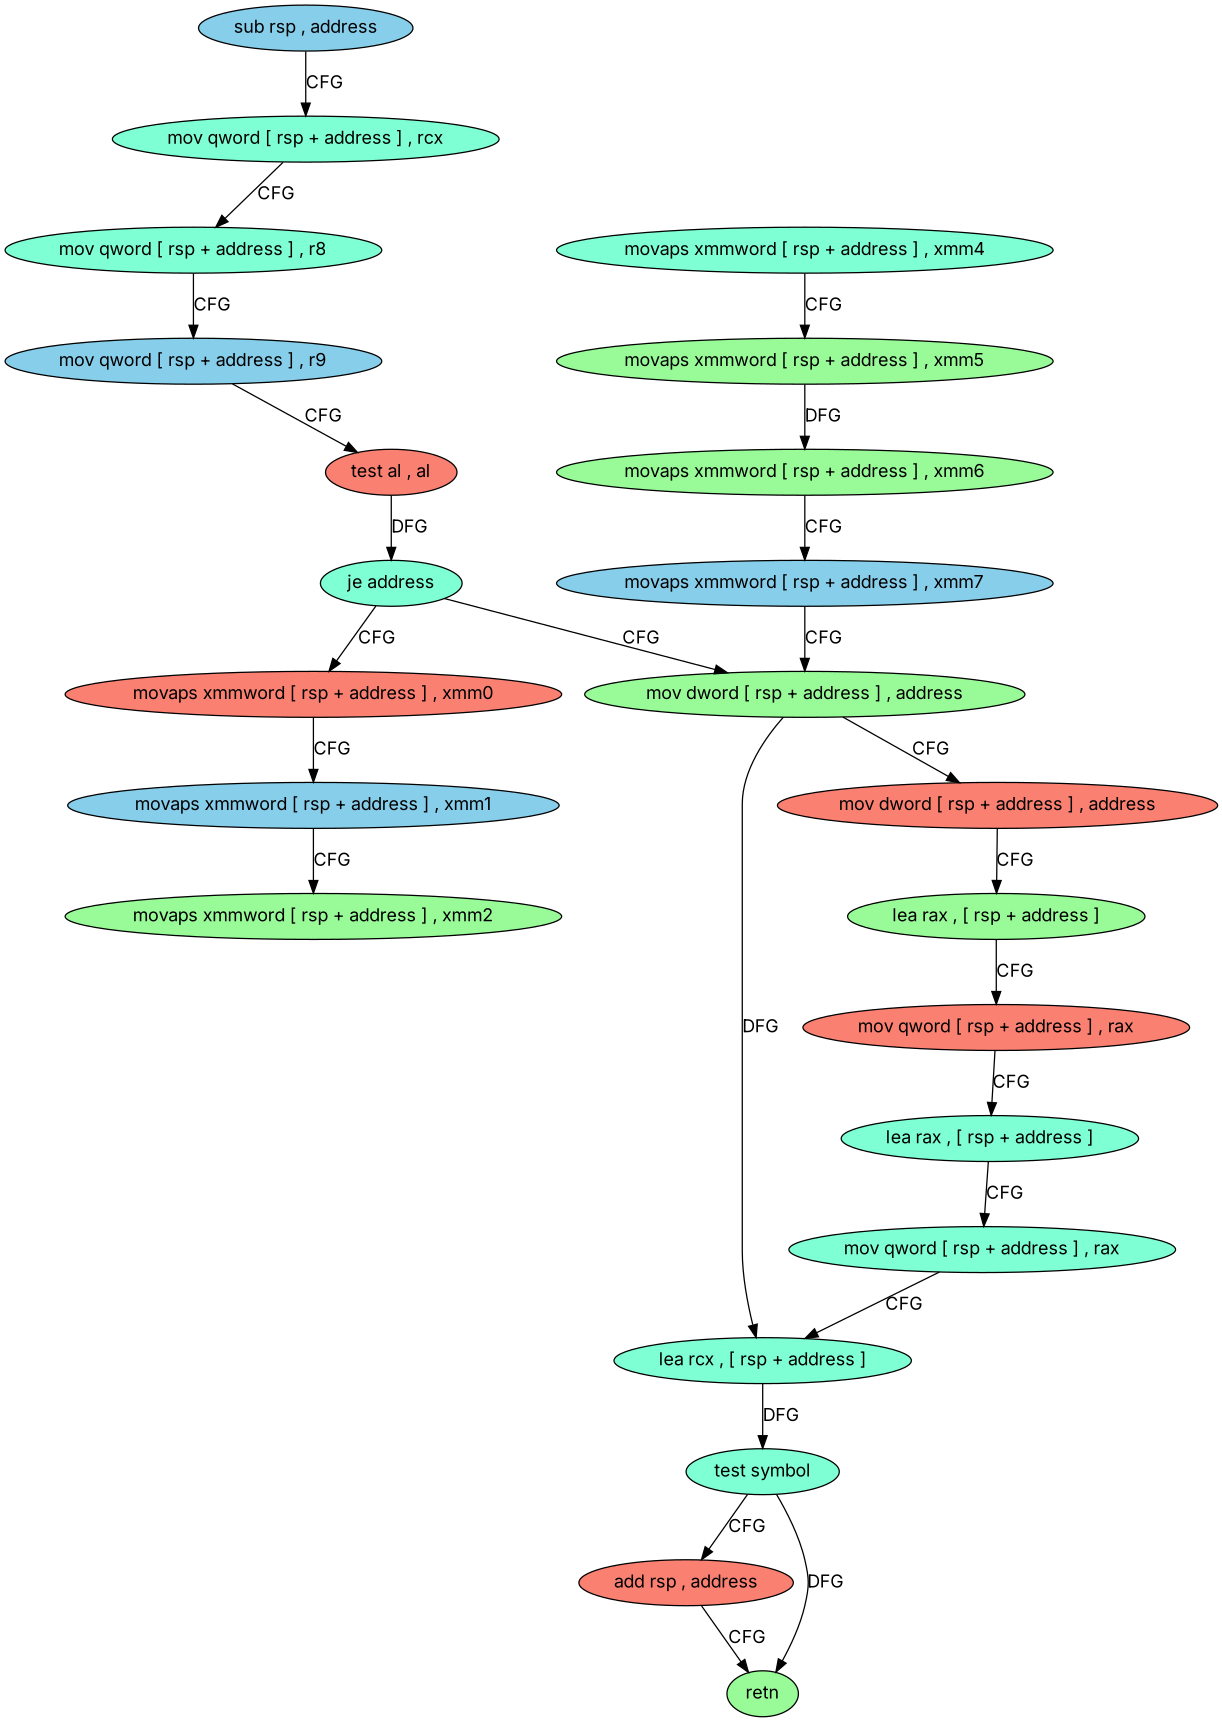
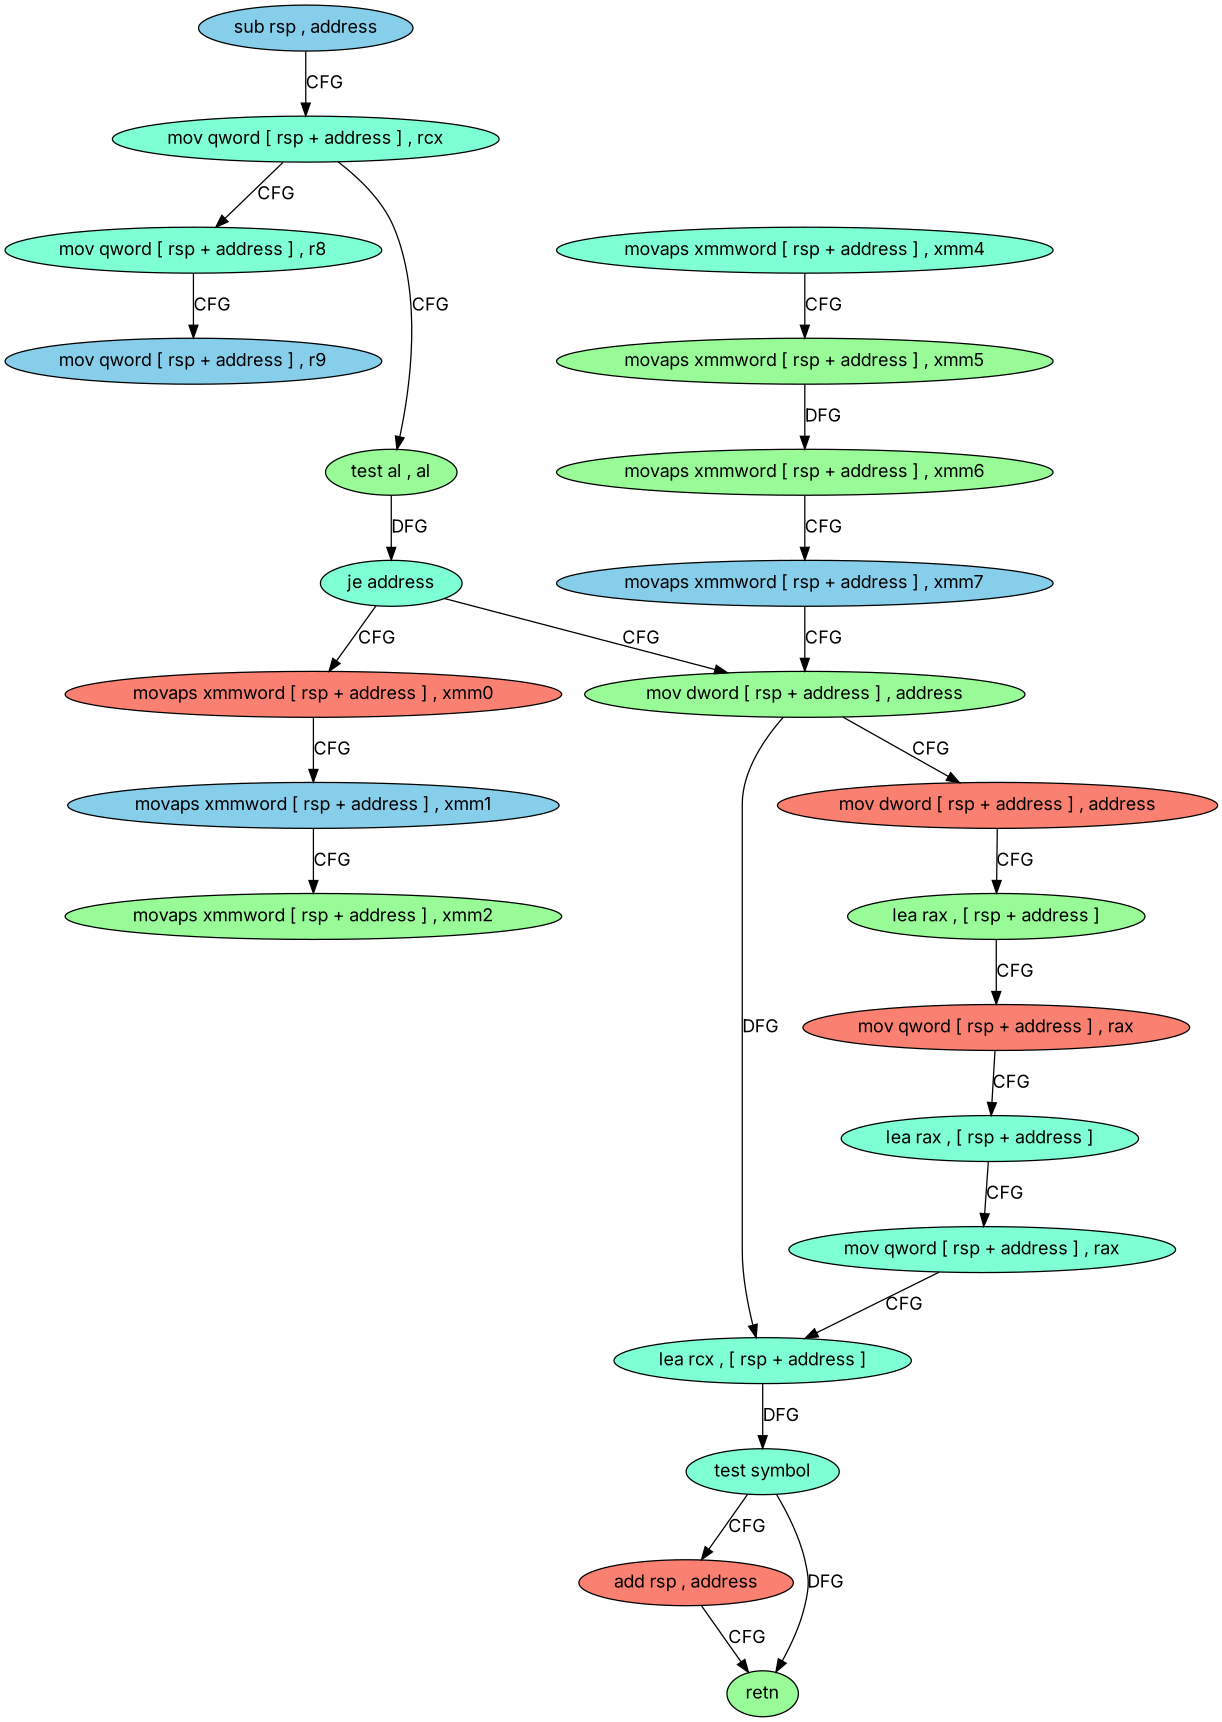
edge "mov qword [ rsp + address ] , r9" -> "test al , al": now "mov qword [ rsp + address ] , rcx" -> "test al , al"
node "test al , al": fillcolor salmon -> palegreen
